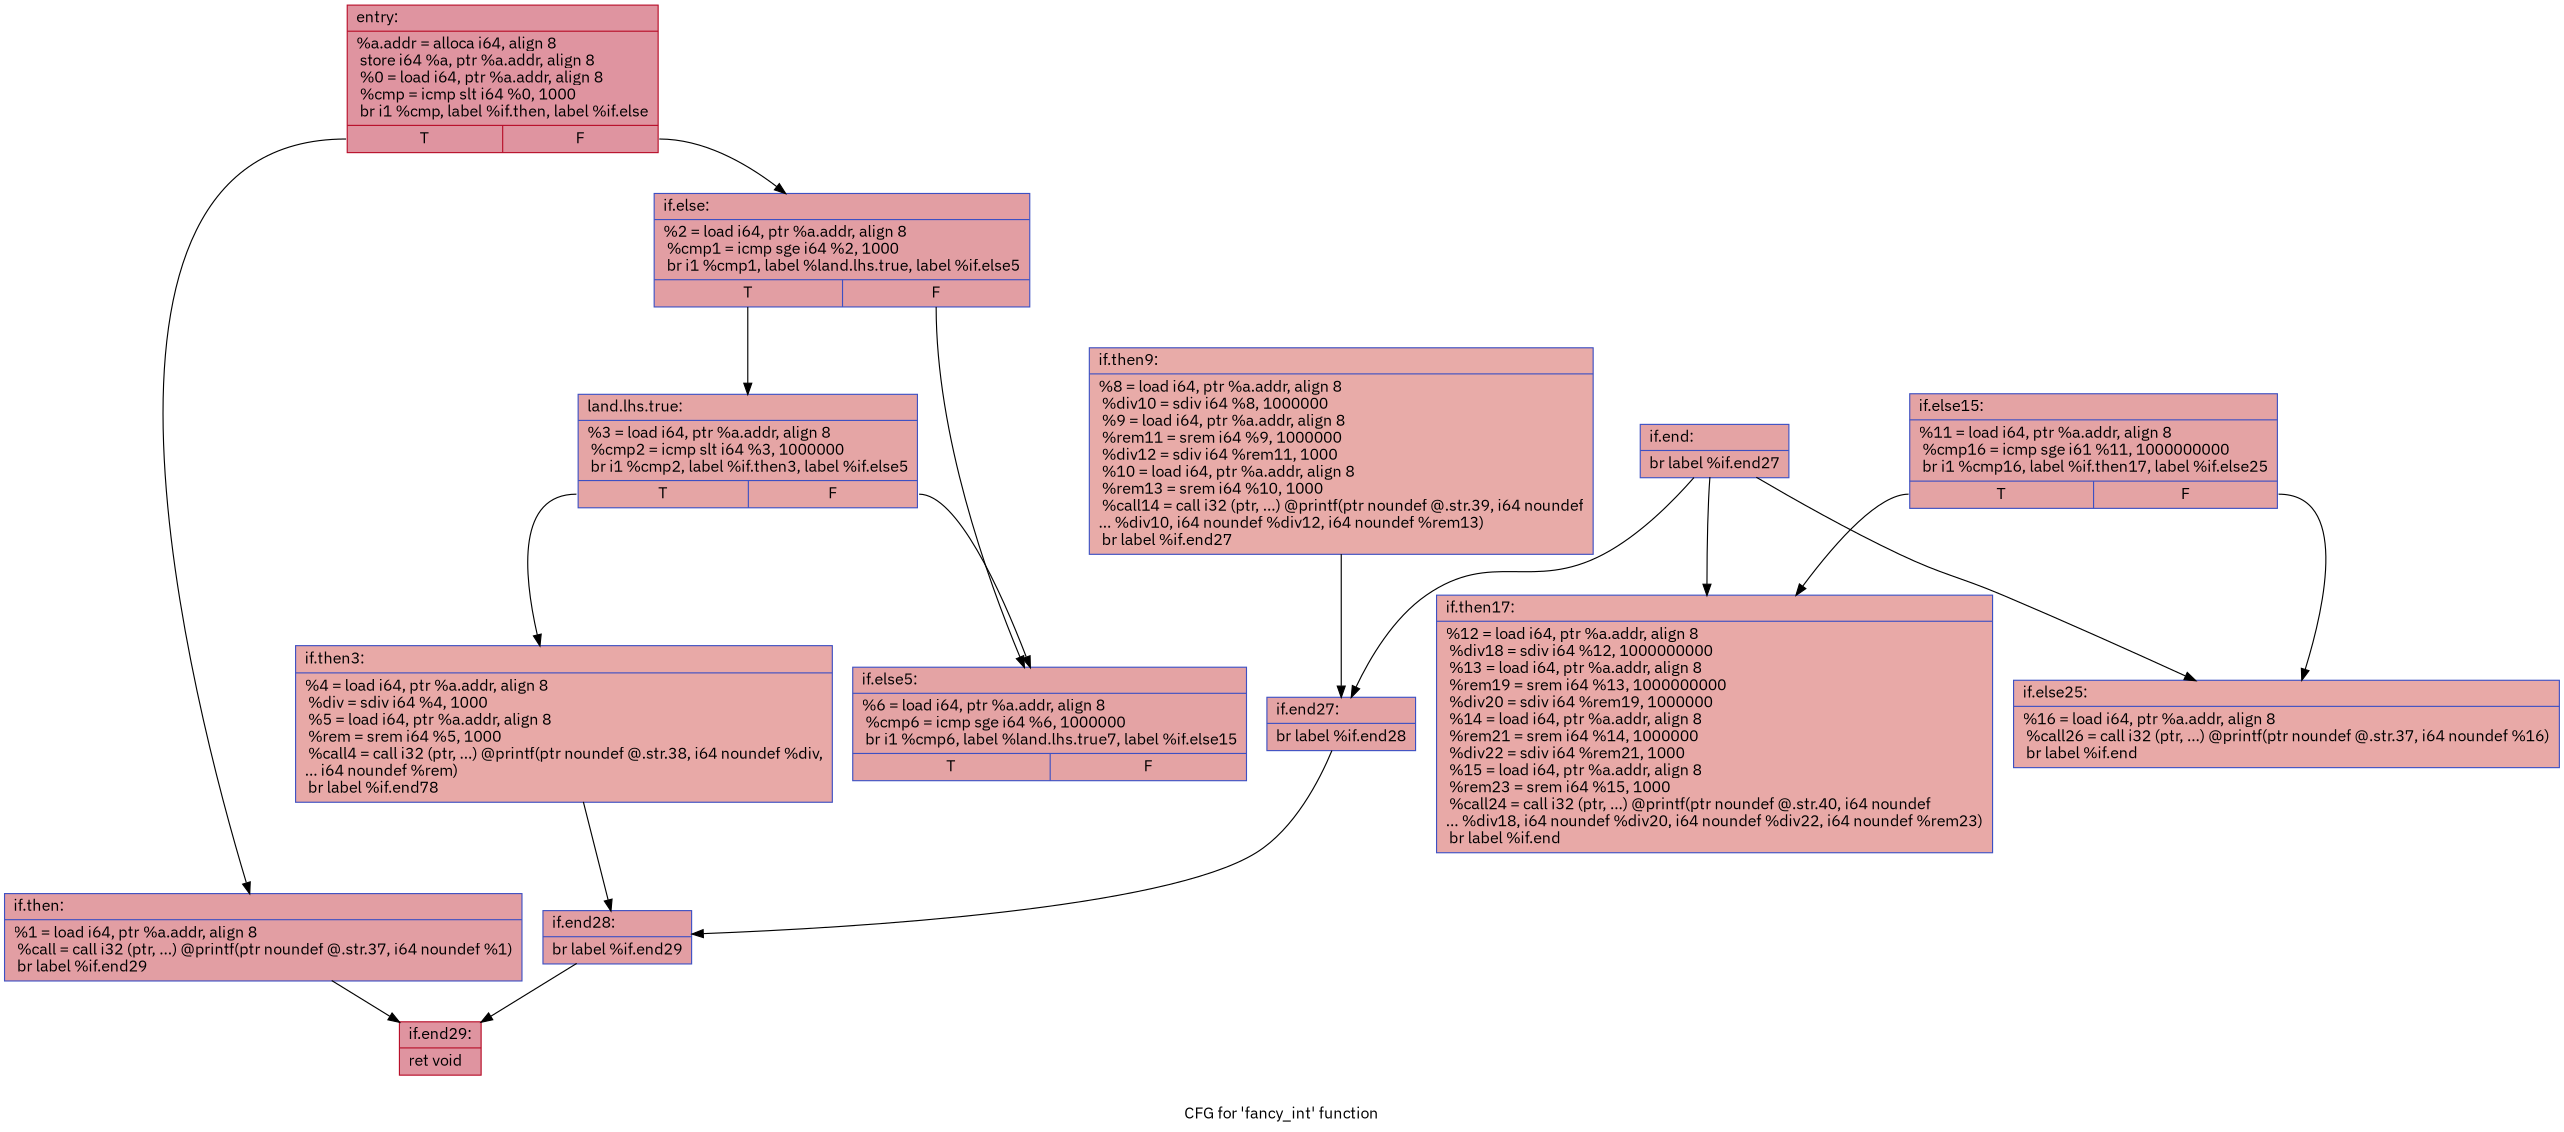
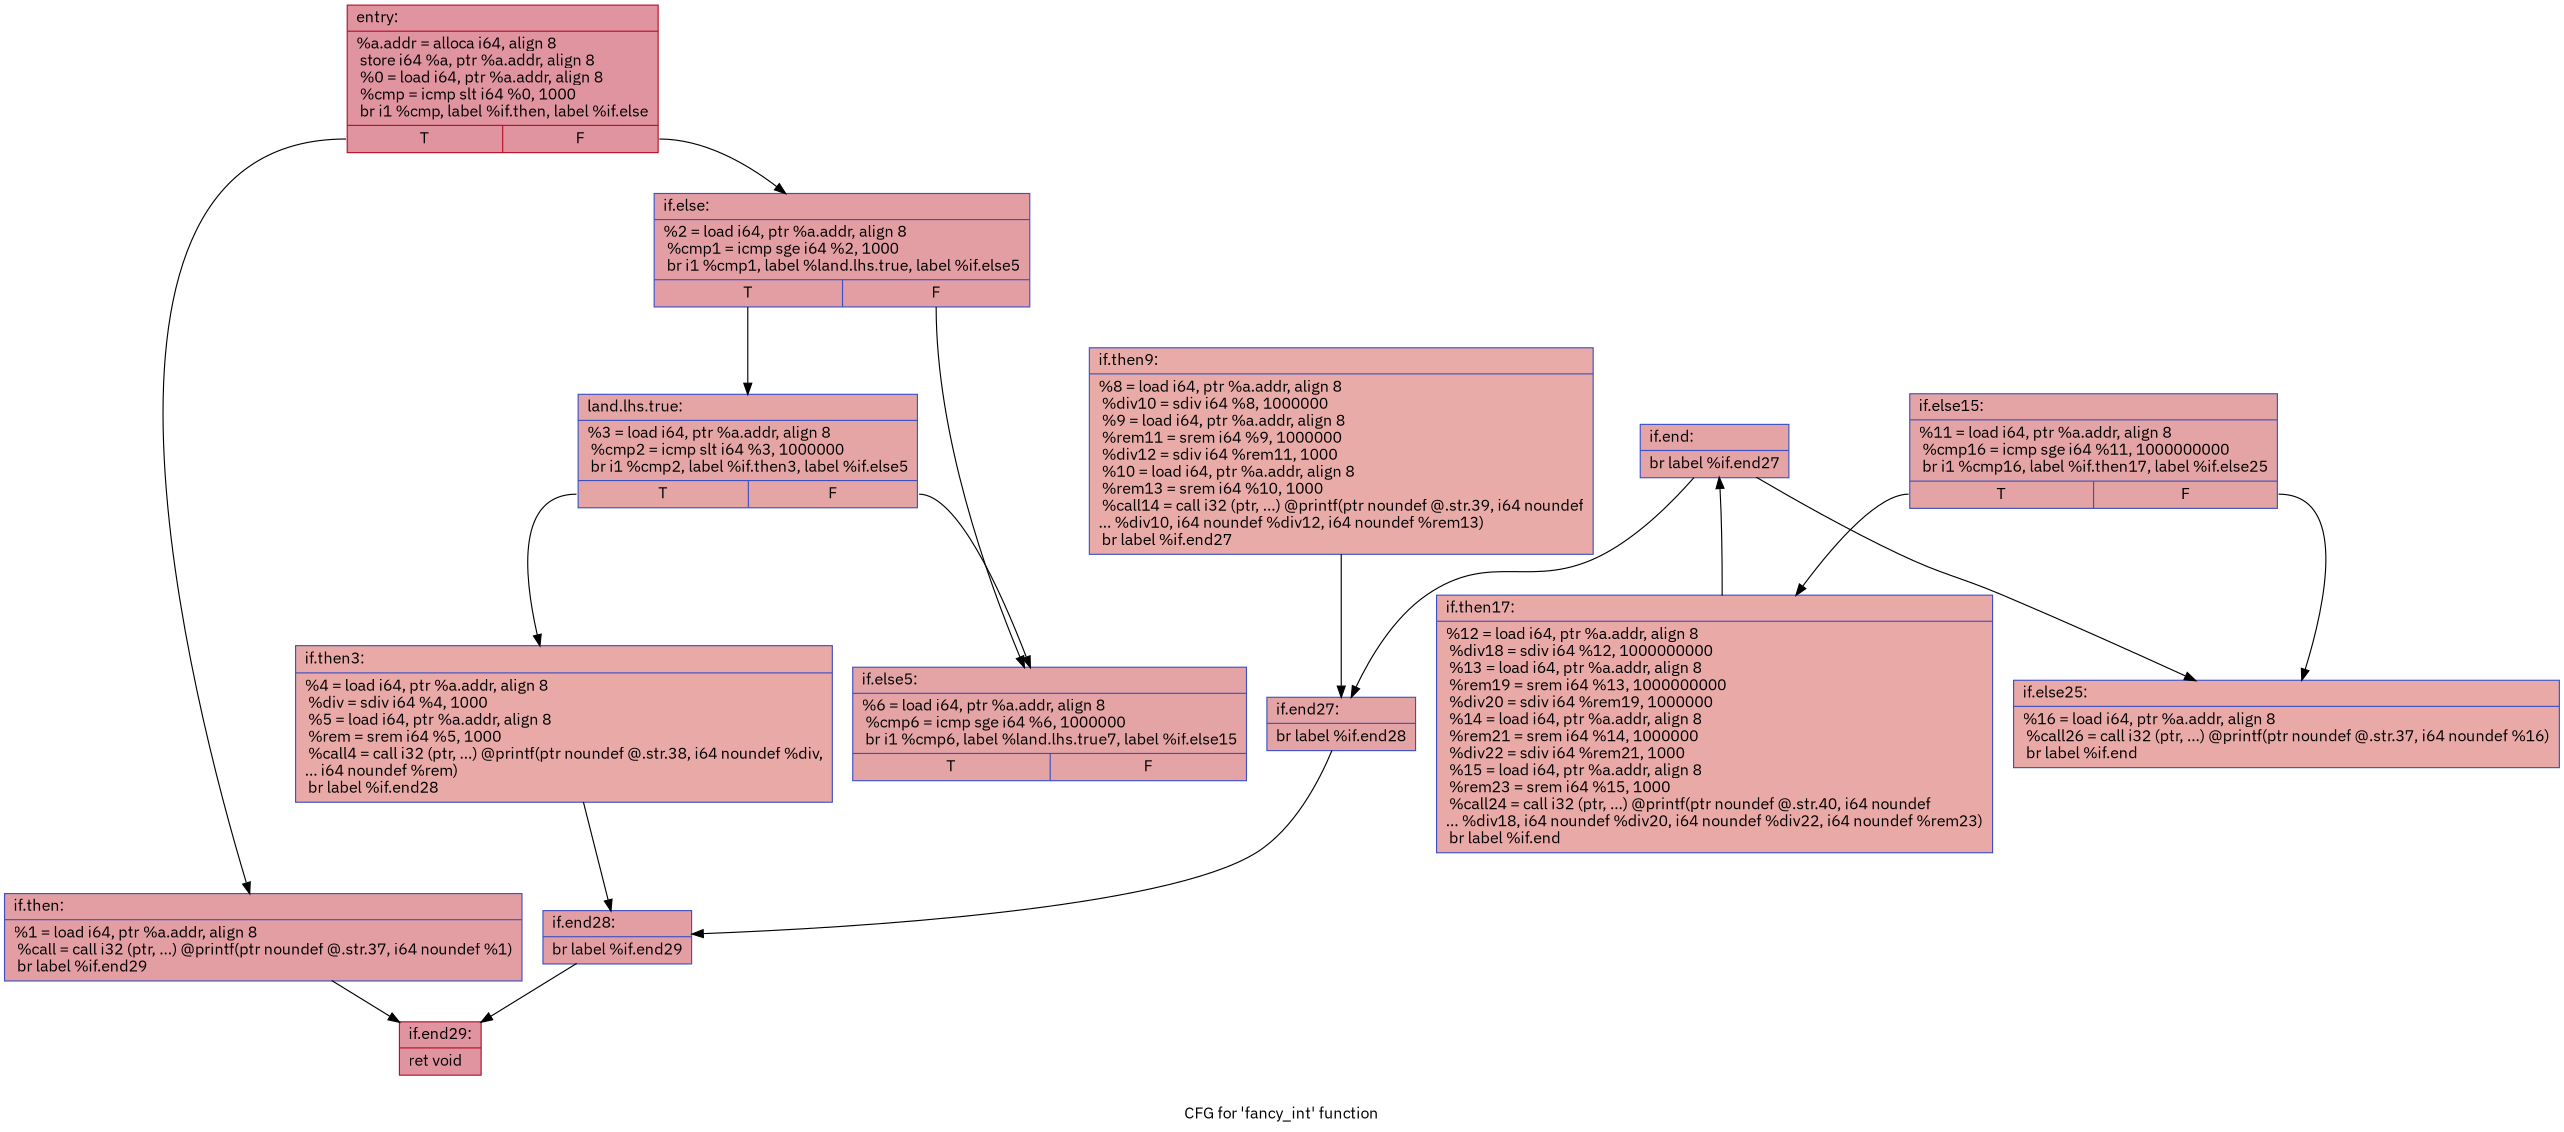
node "if.else15:": text "%cmp16 = icmp sge i61 %11, 1000000000" -> "%cmp16 = icmp sge i64 %11, 1000000000"
edge "if.end:" -> "if.then17:": reversed
node "if.then3:": text "br label %if.end78" -> "br label %if.end28"
